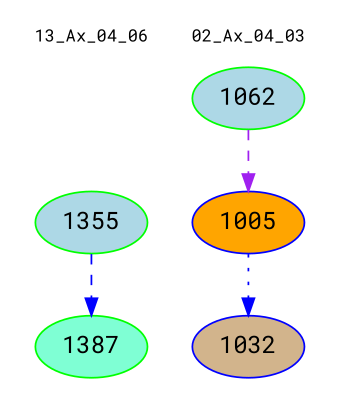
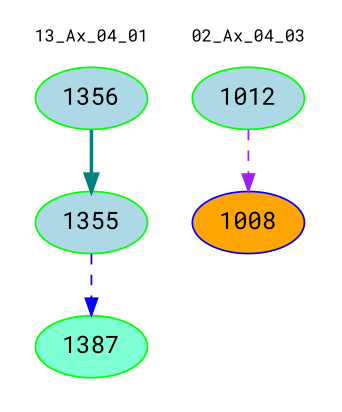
cluster "13_Ax_04_06": label "13_Ax_04_06" -> "13_Ax_04_01"
node "1356": added
node "1062": label "1062" -> "1012"
node "1005": label "1005" -> "1008"
node "1032": removed
